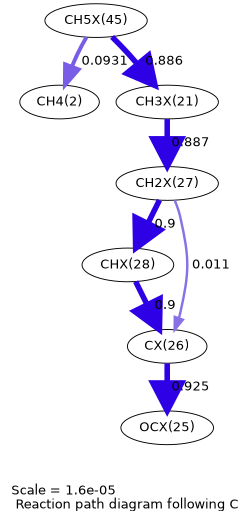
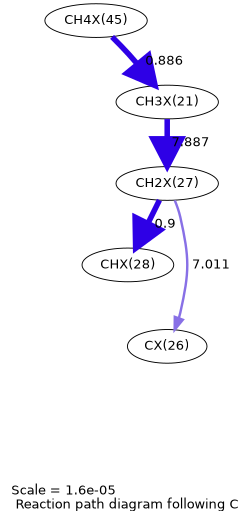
node "CH5X(45)": label "CH5X(45)" -> "CH4X(45)"
node "CH4(2)": removed
edge "CH3X(21)" -> "CH2X(27)": label " 0.887" -> " 7.887"
edge "CH2X(27)" -> "CX(26)": label " 0.011" -> " 7.011"
edge "CHX(28)" -> "CX(26)": removed, label "0.9"
node "OCX(25)": removed
